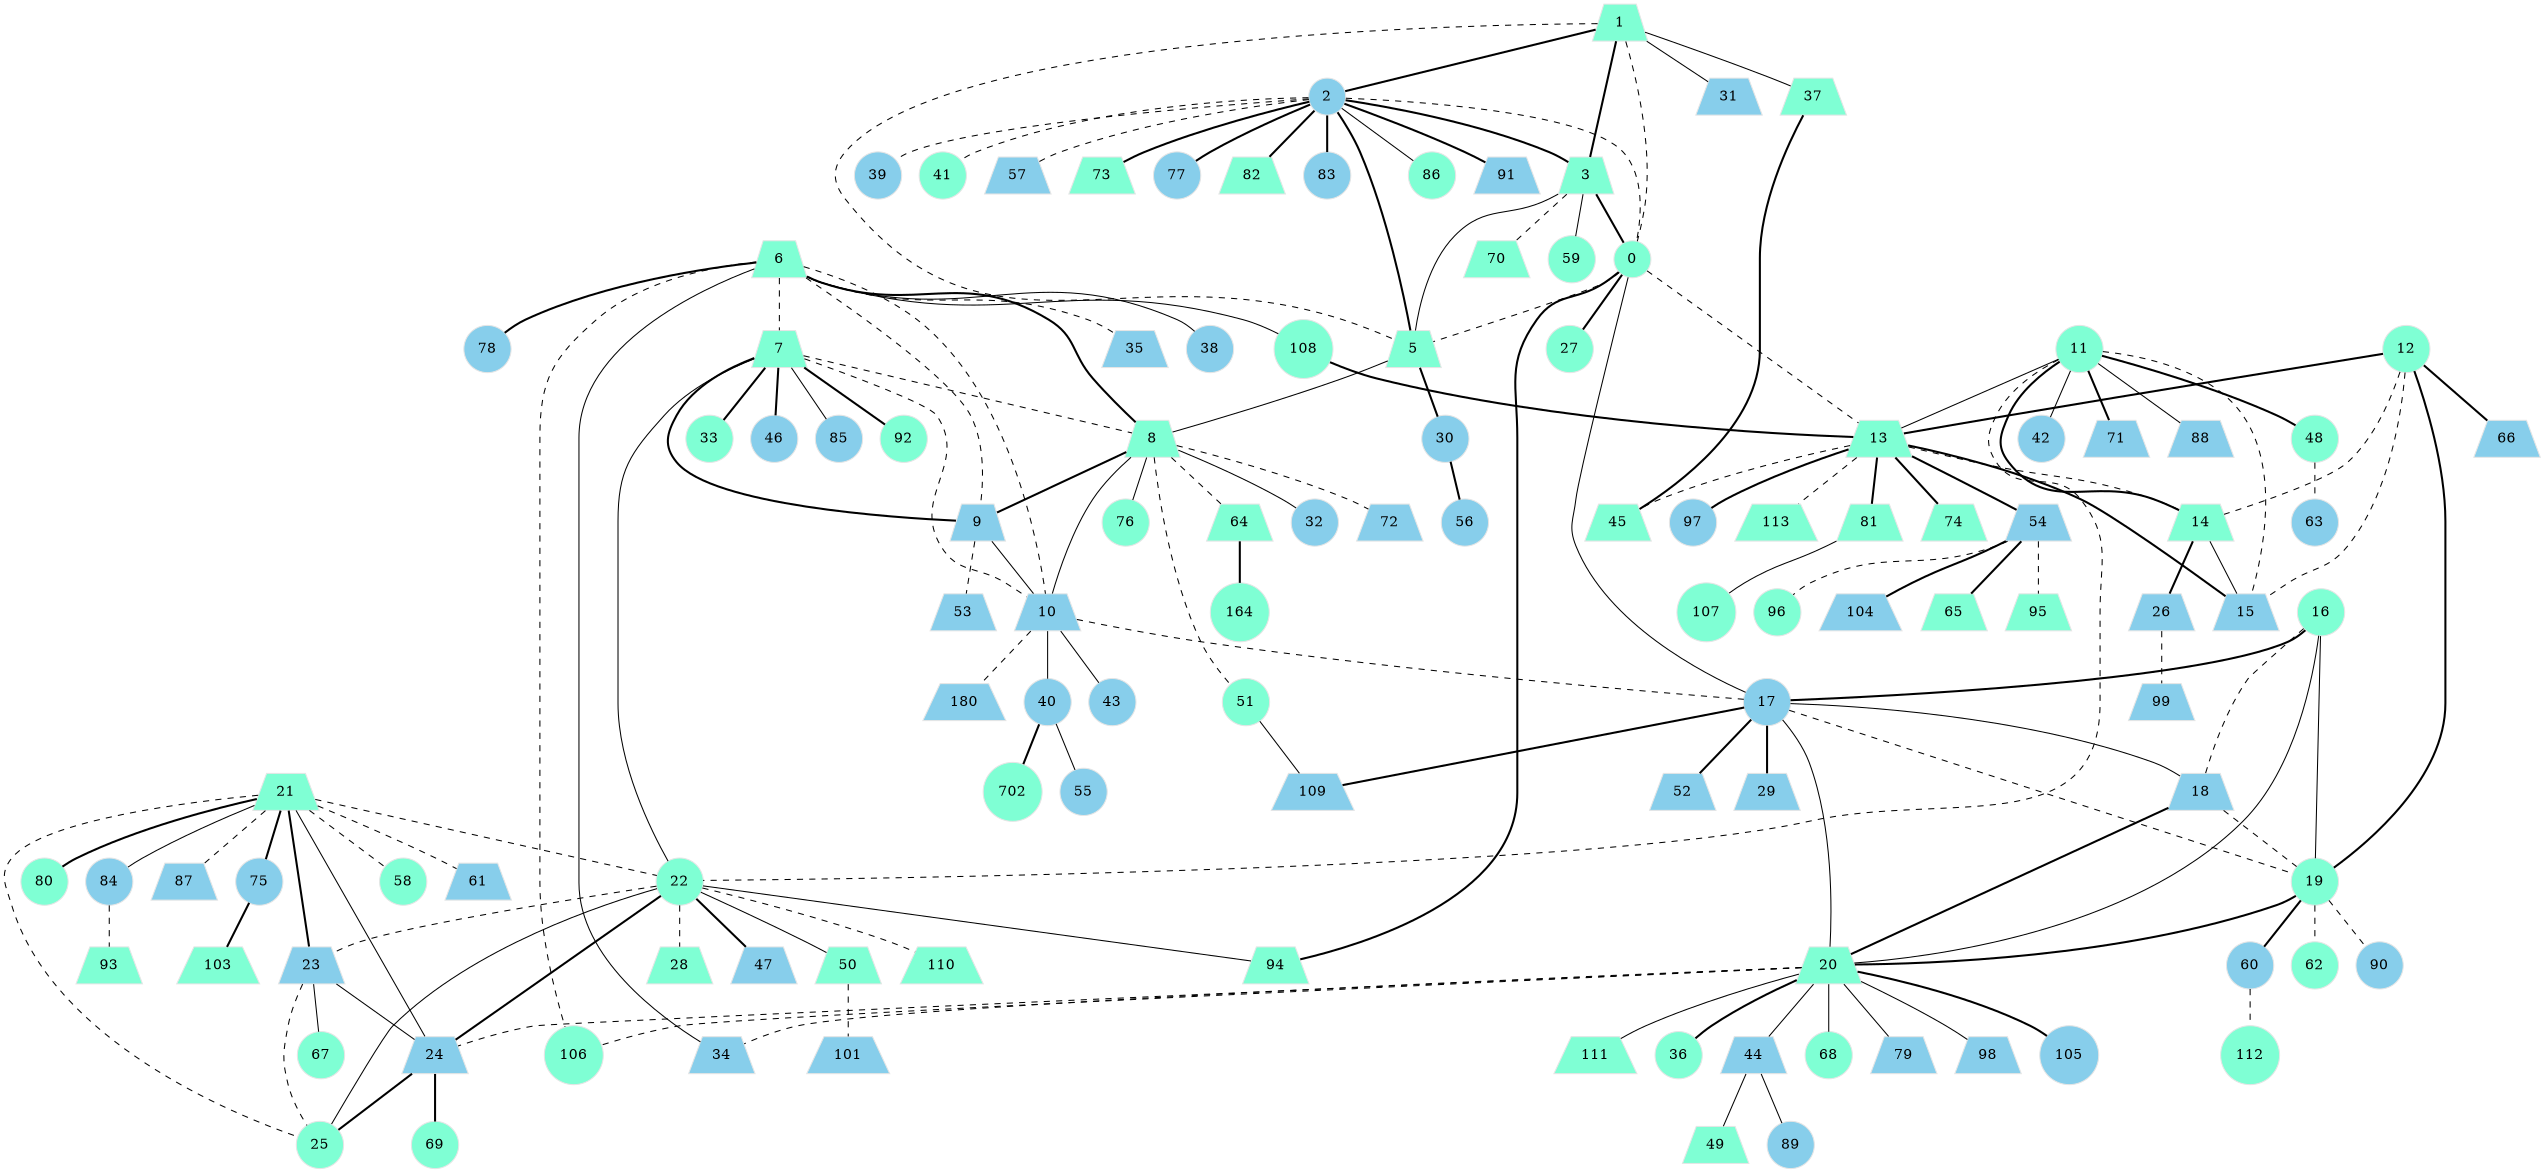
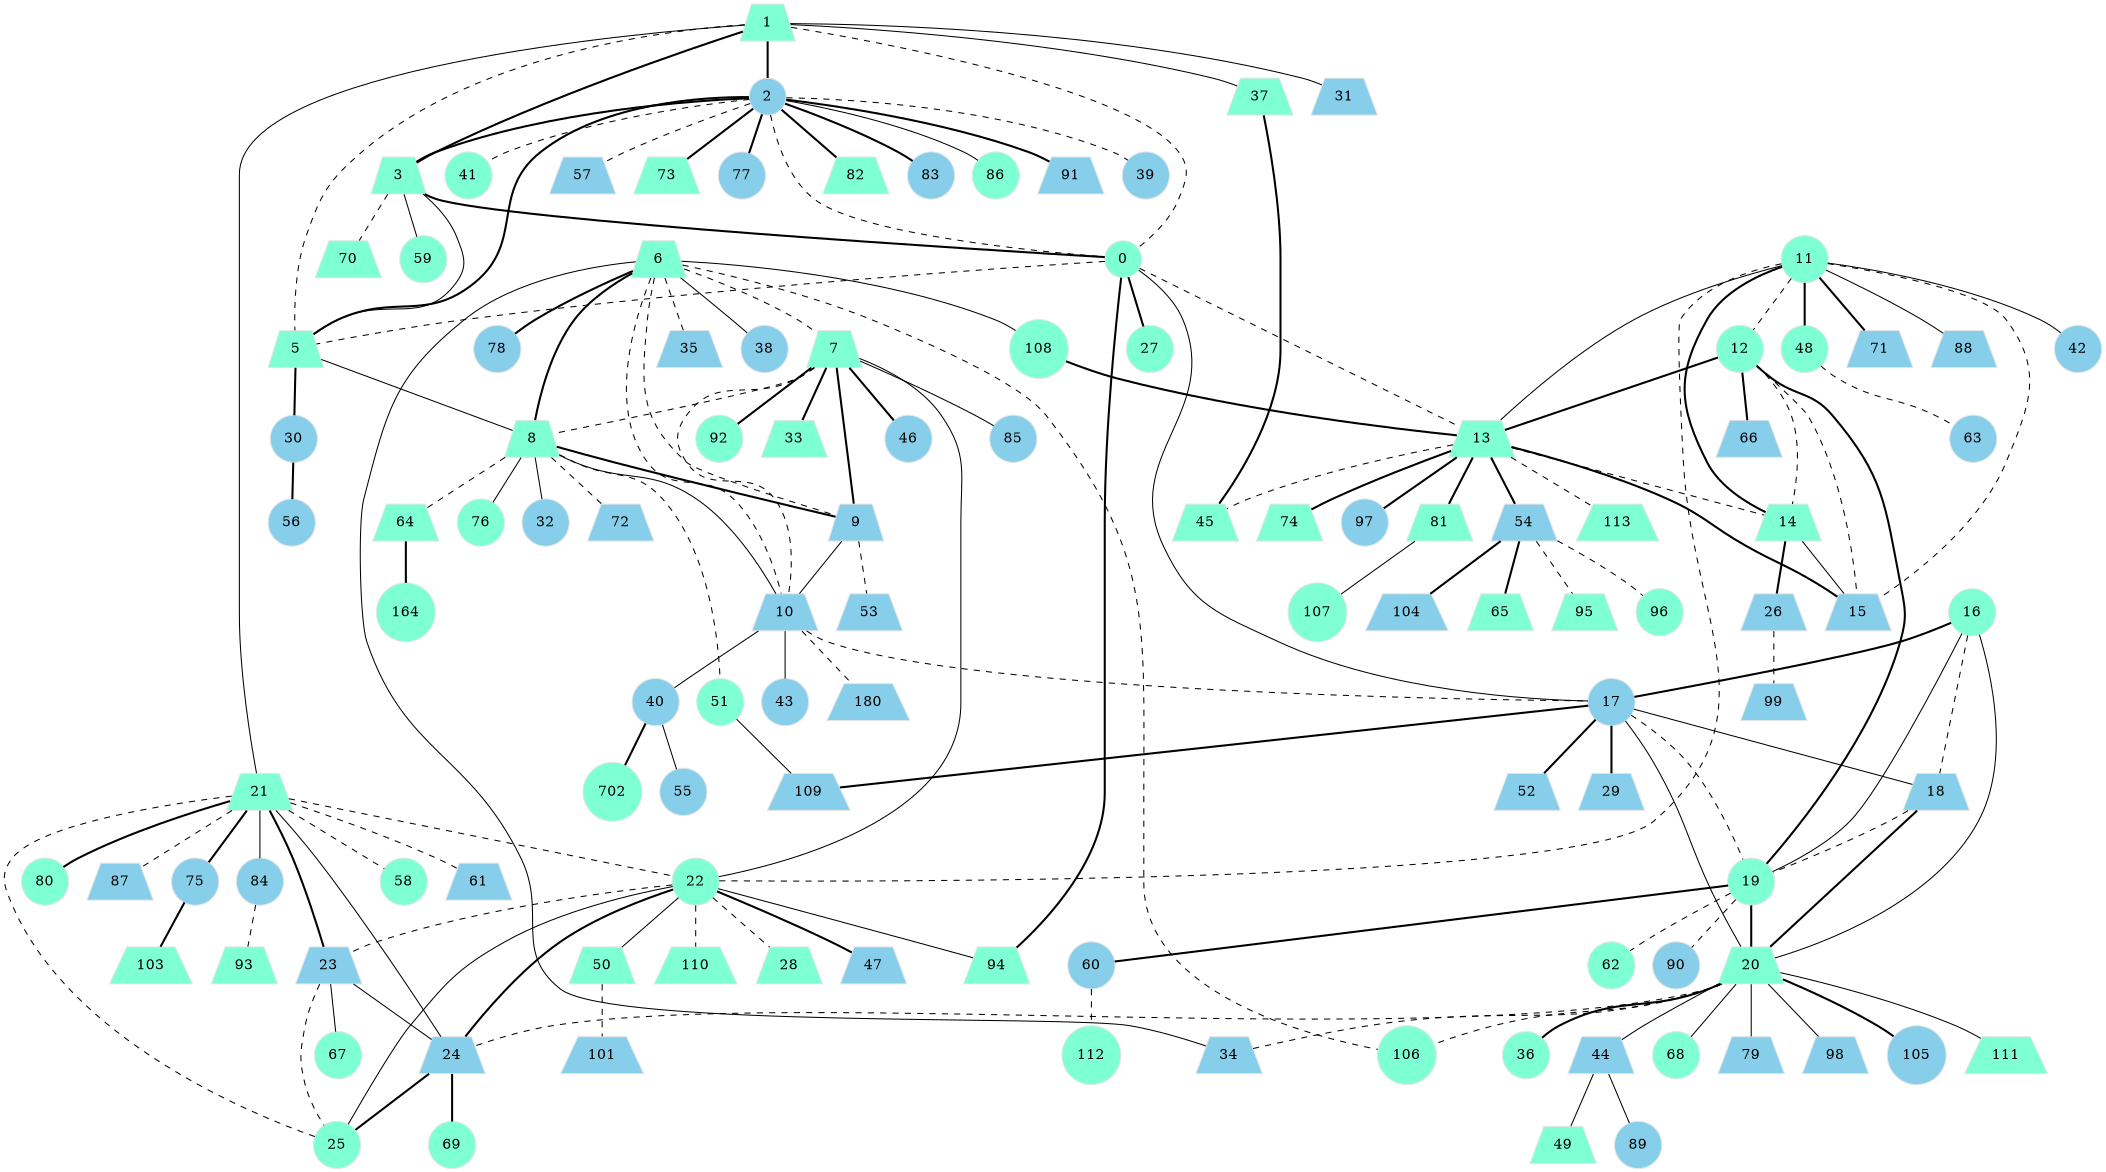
edge "1" -- "21": added
edge "11" -- "12": added
node "33": shape circle -> trapezium
